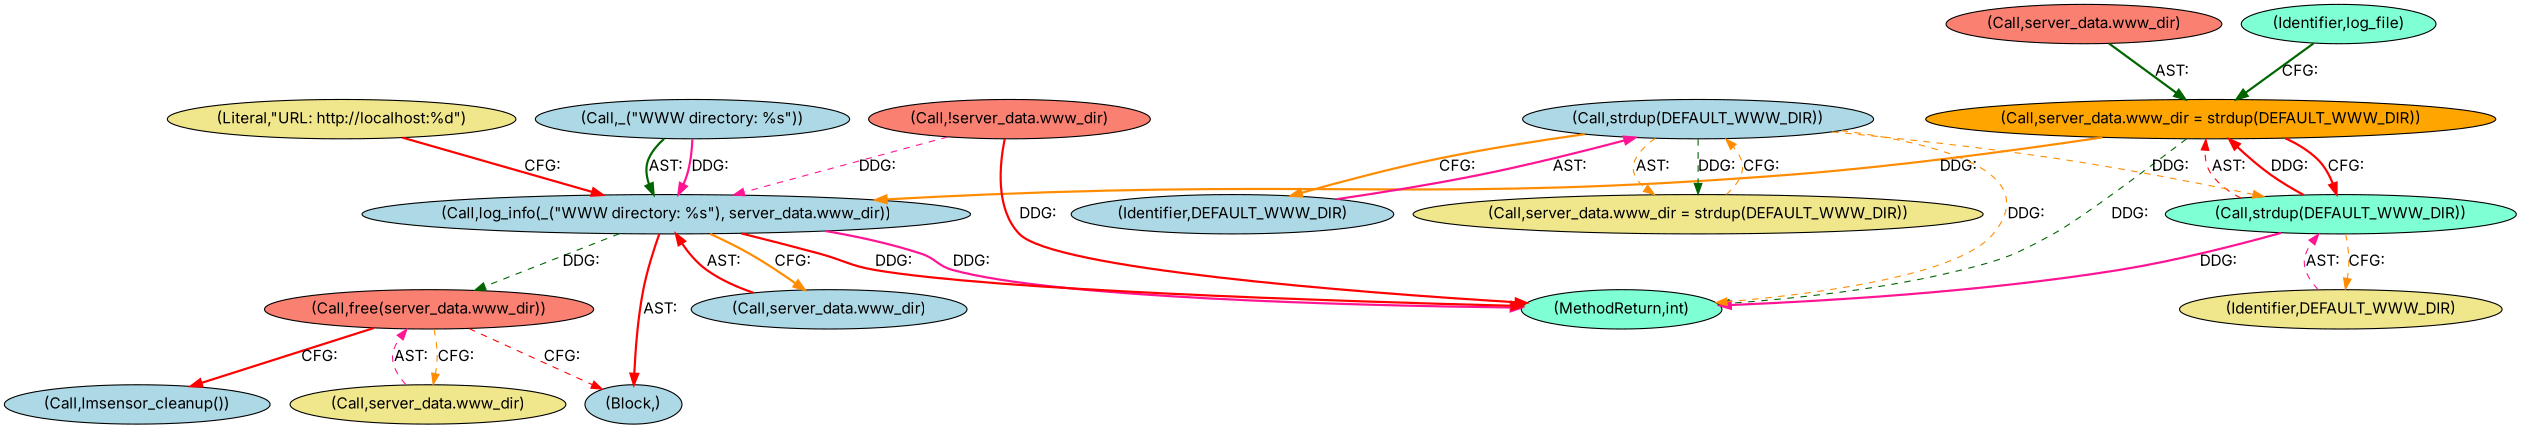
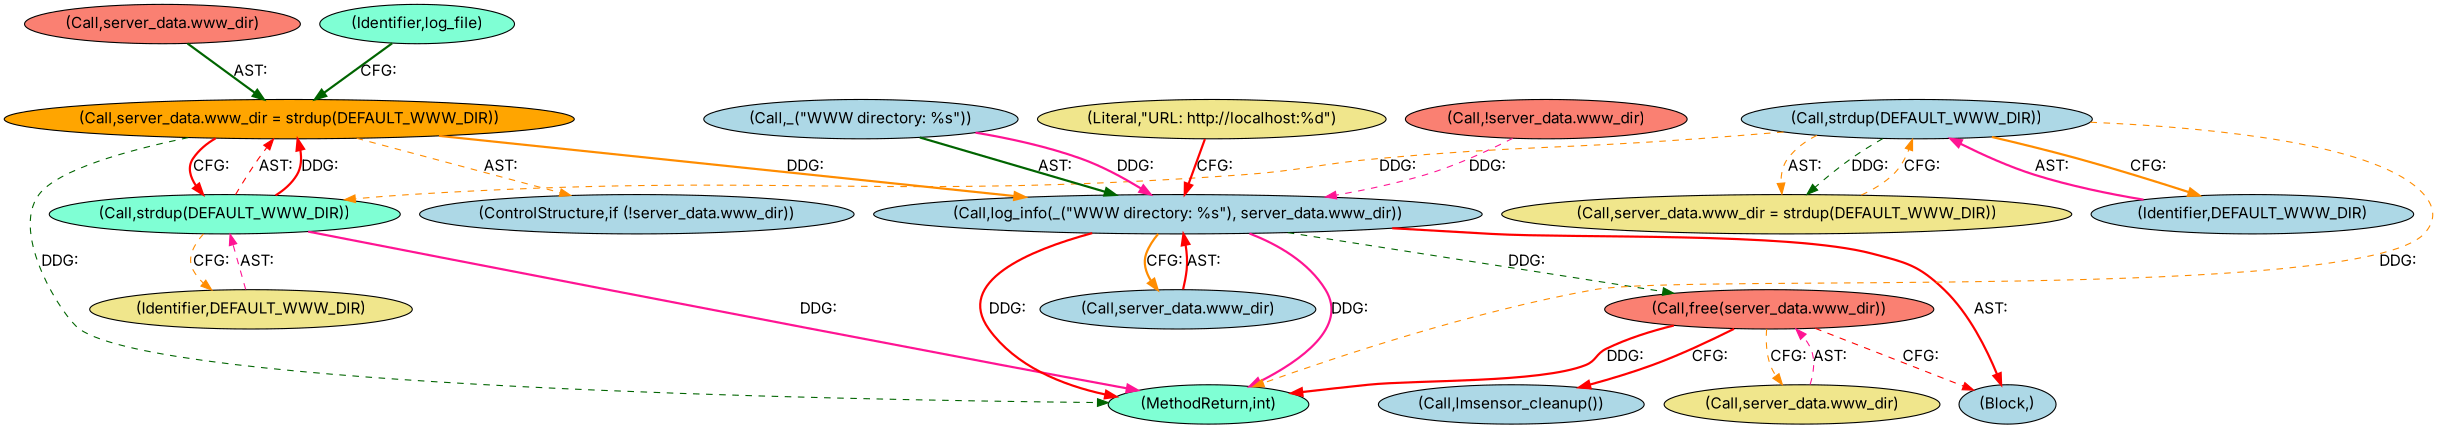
node "(ControlStructure,if (!server_data.www_dir))": added
edge "(Call,!server_data.www_dir)" -> "(MethodReturn,int)": now "(Call,free(server_data.www_dir))" -> "(MethodReturn,int)"
